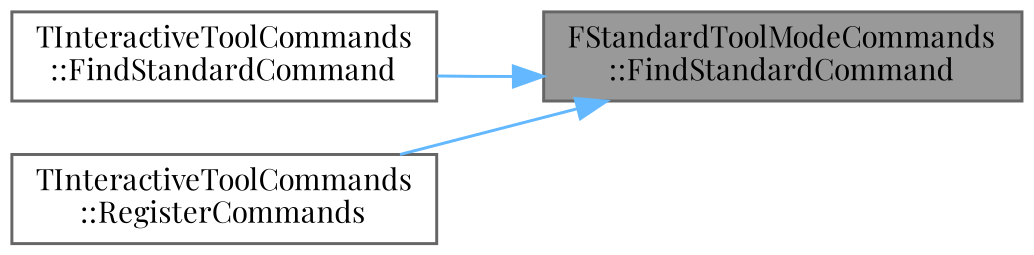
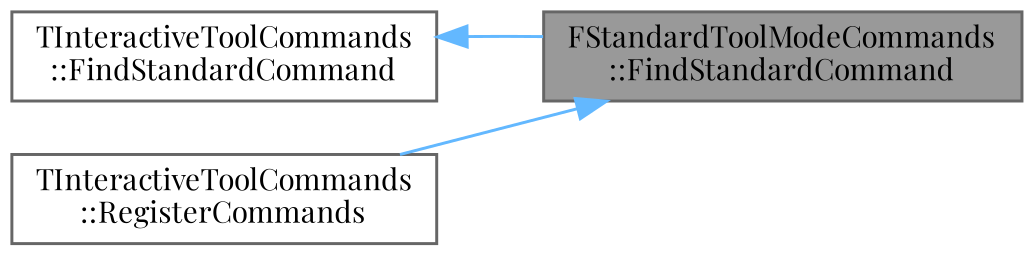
edge "TInteractiveToolCommands ::FindStandardCommand" -> "FStandardToolModeCommands ::FindStandardCommand": reversed
